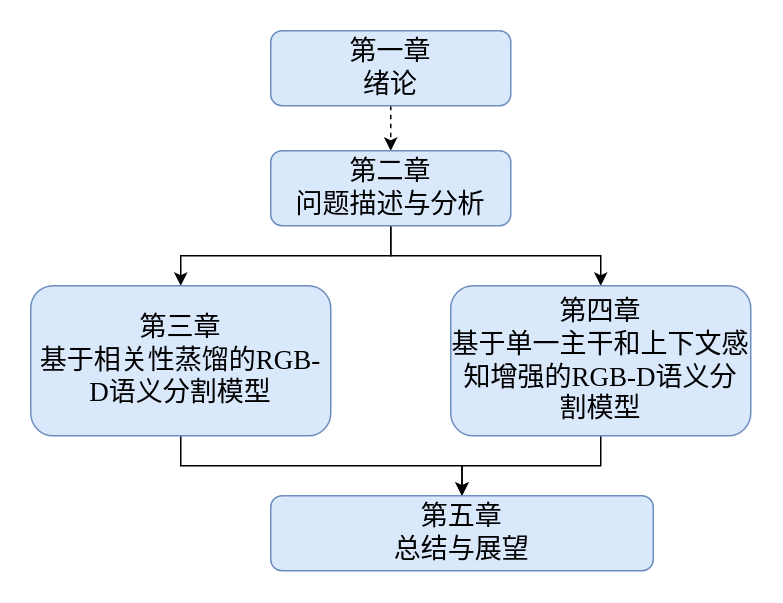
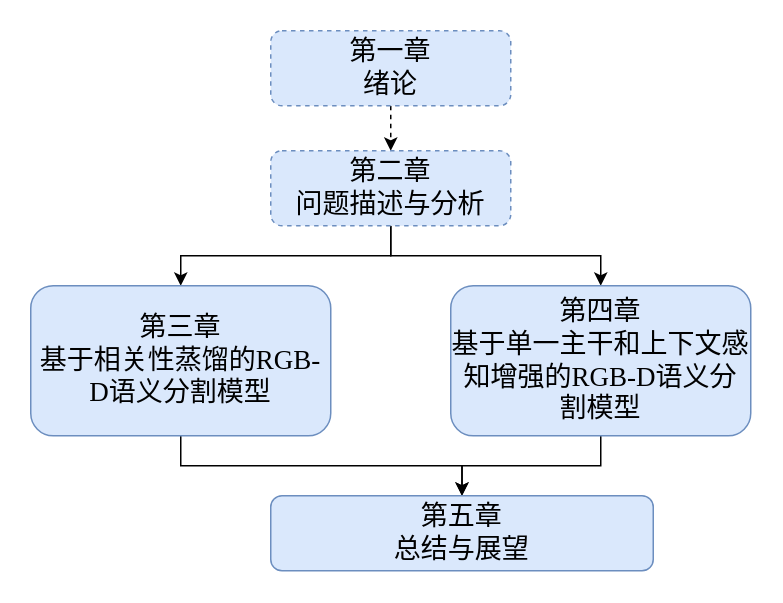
node "第一章 绪论": style solid -> dashed
node "第二章 问题描述与分析": style solid -> dashed
